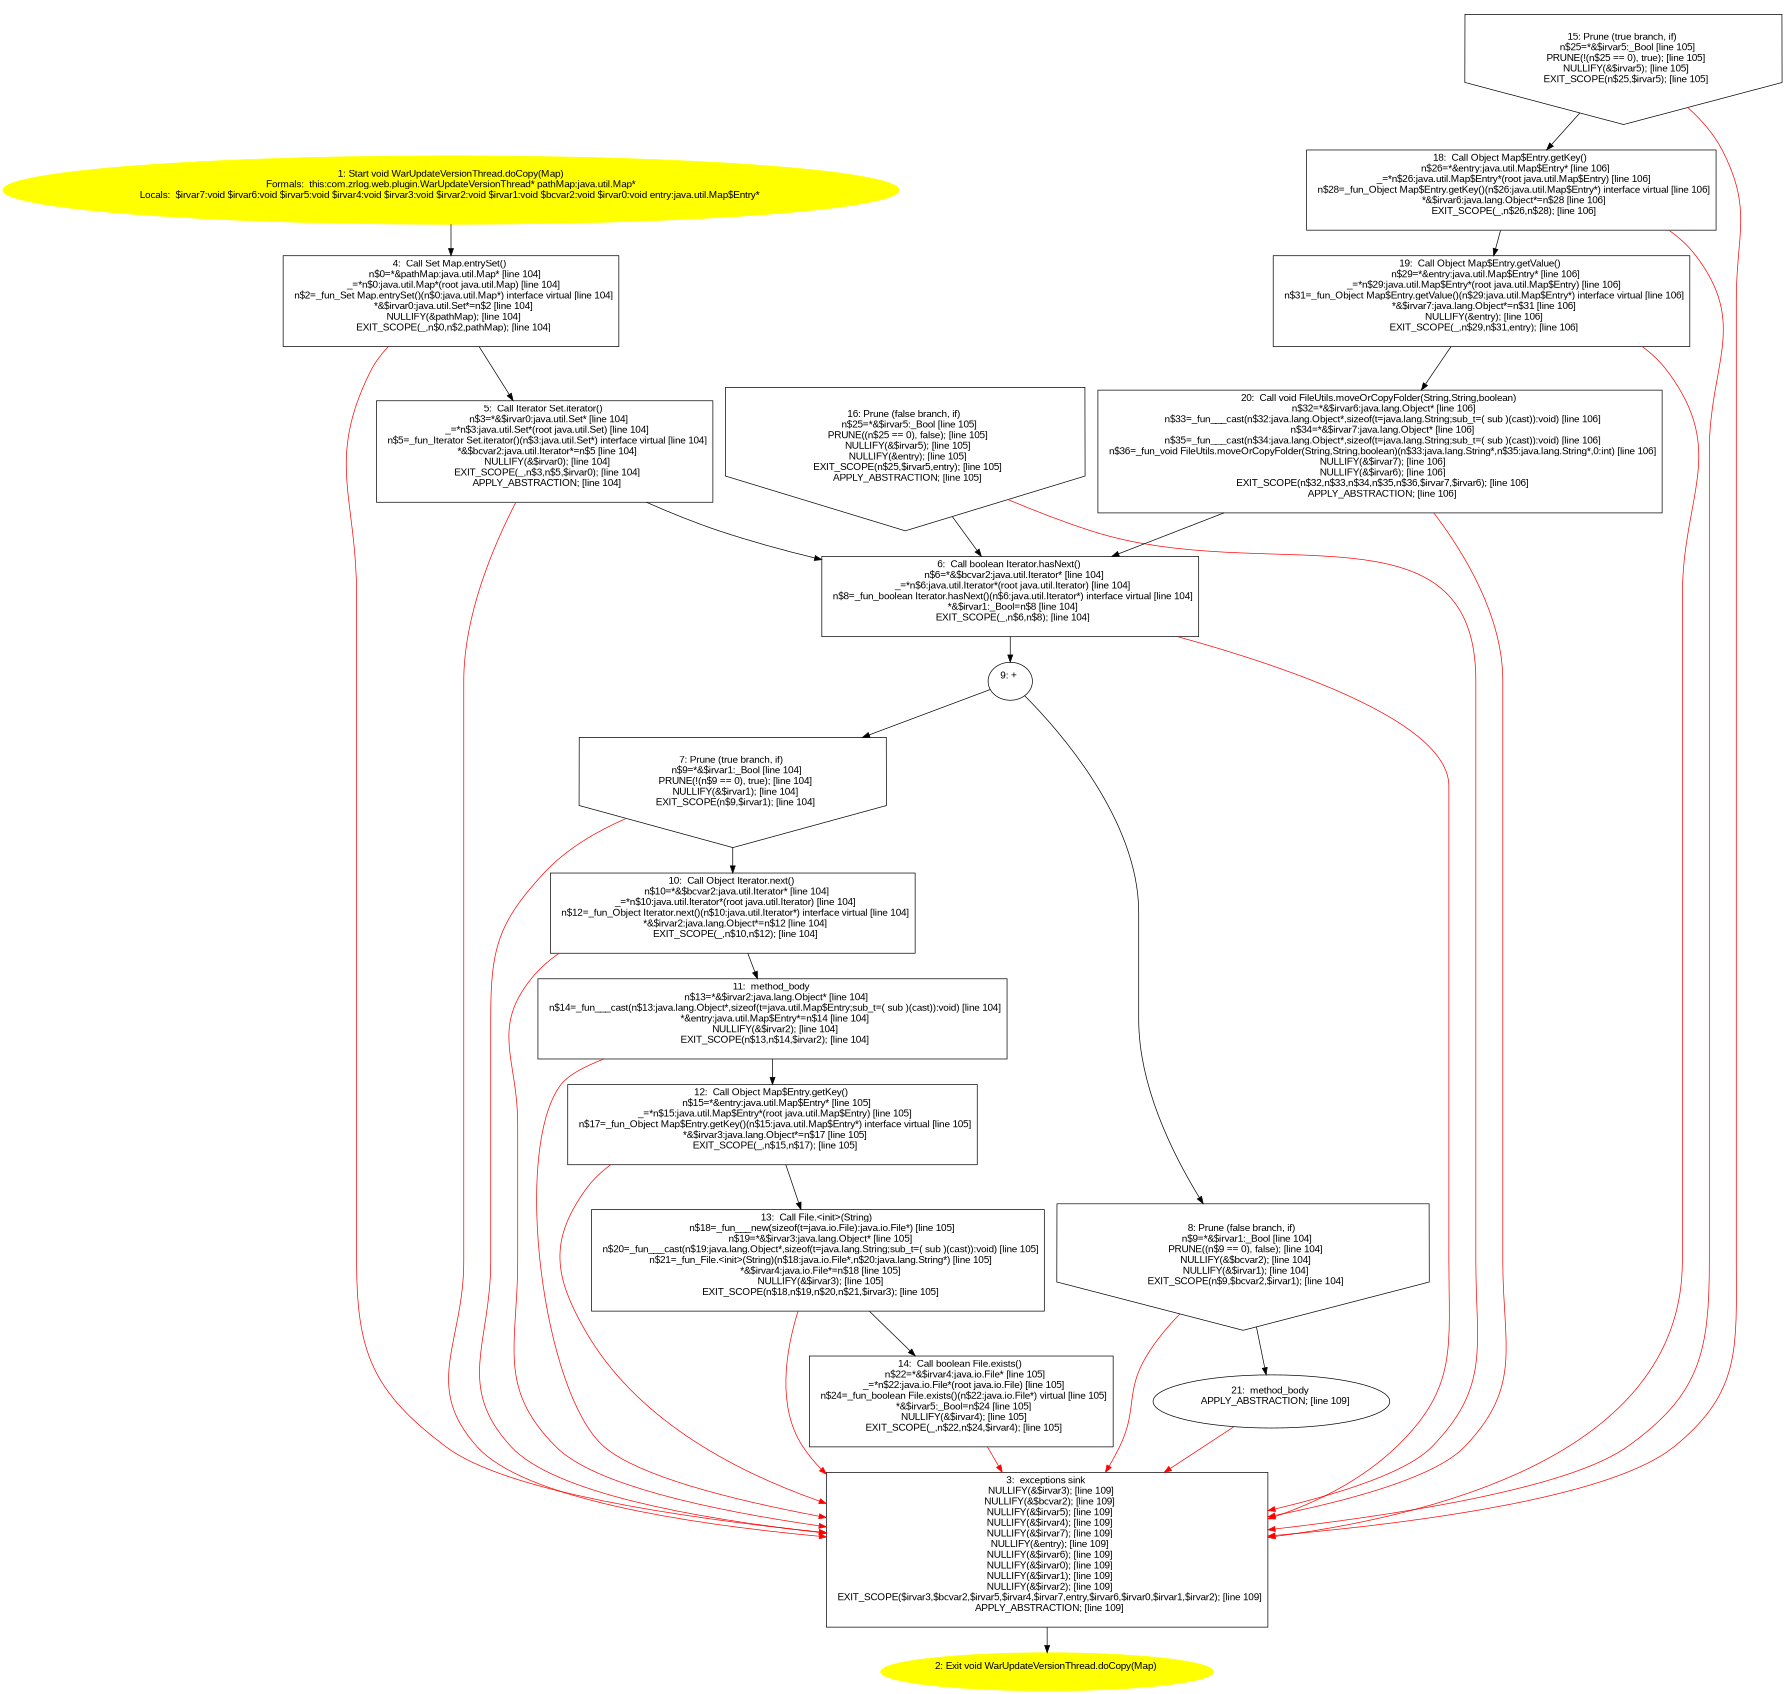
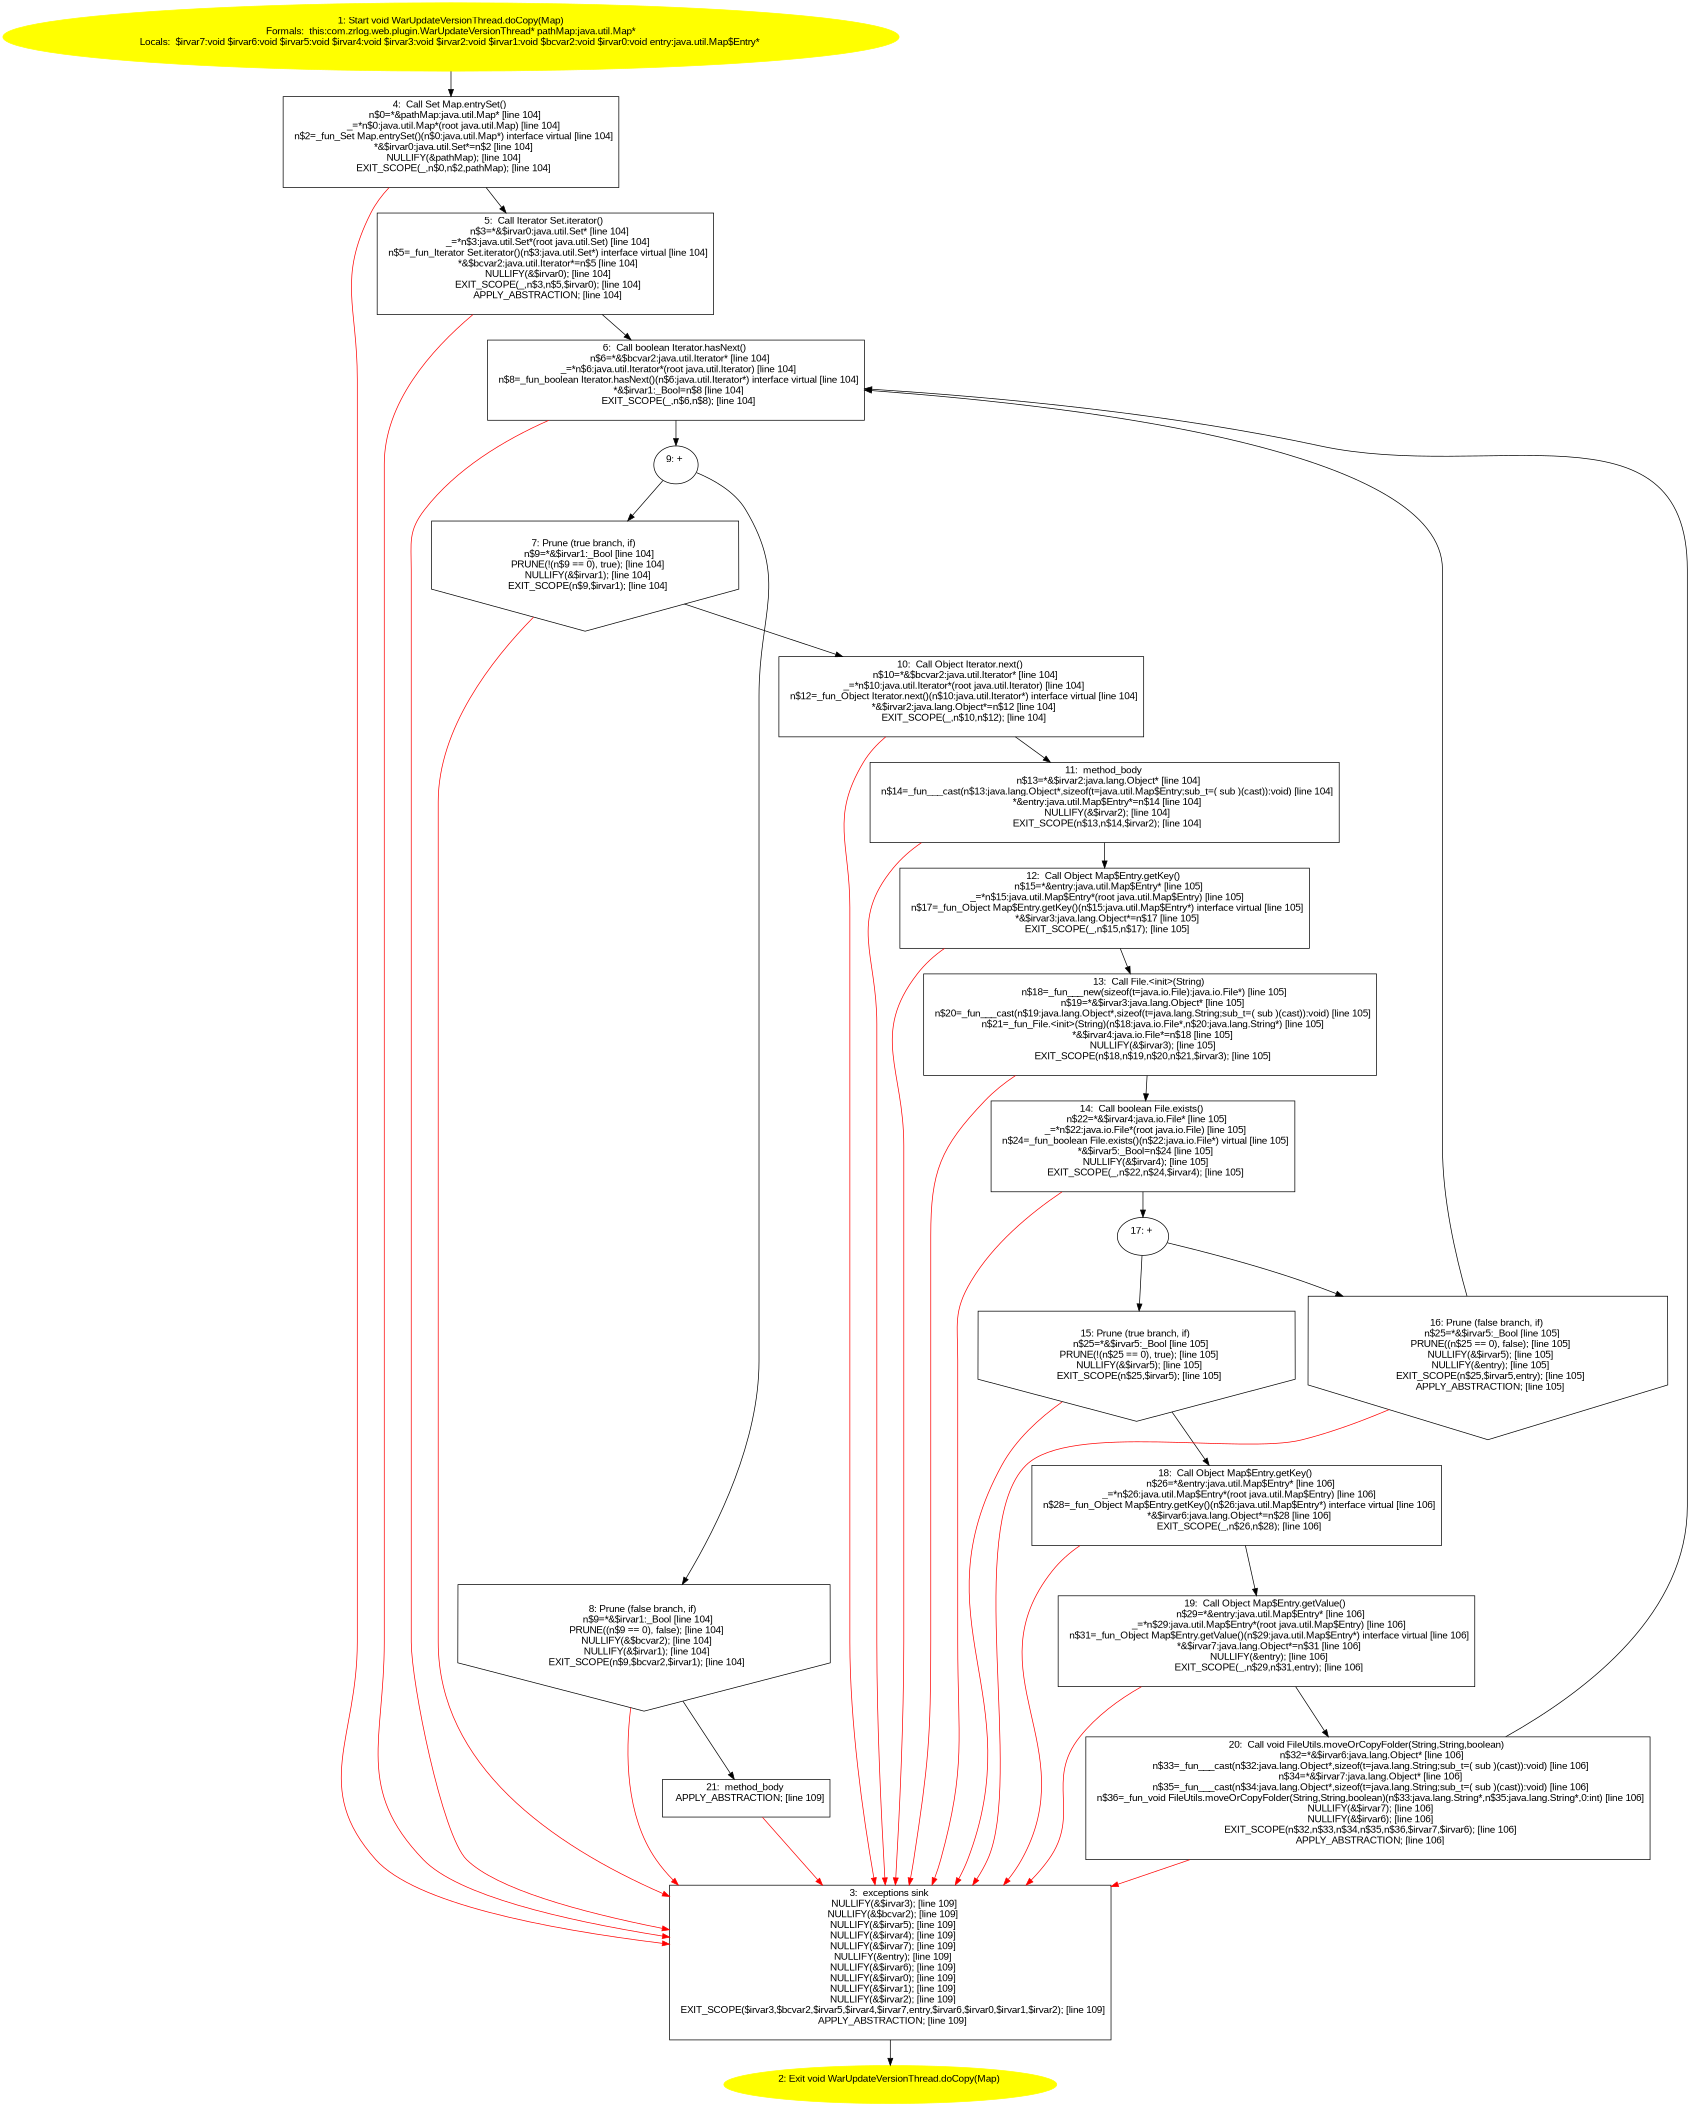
node "17: +": added
node "21:  method_body APPLY_ABSTRACTION; [line 109]": shape ellipse -> box
